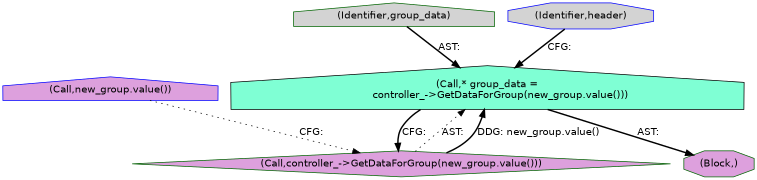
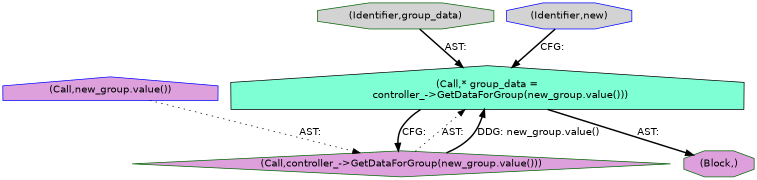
node "(Identifier,group_data)": shape house -> octagon
node "(Identifier,header)": label "(Identifier,header)" -> "(Identifier,new)"
edge "(Call,new_group.value())" -> "(Call,controller_->GetDataForGroup(new_group.value()))": label "CFG: " -> "AST: "
